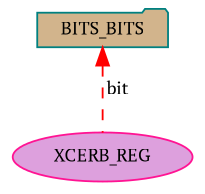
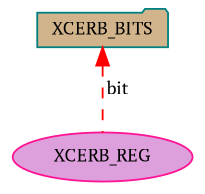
node "BITS_BITS": label "BITS_BITS" -> "XCERB_BITS"
